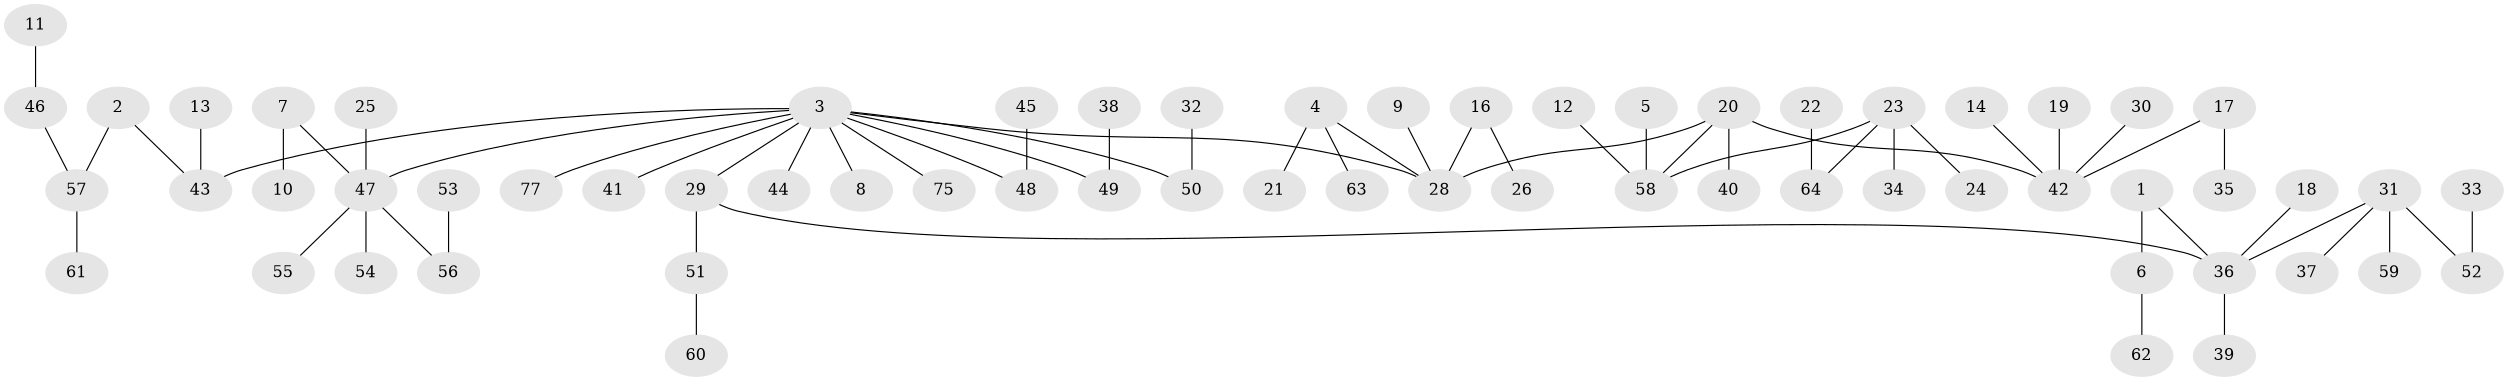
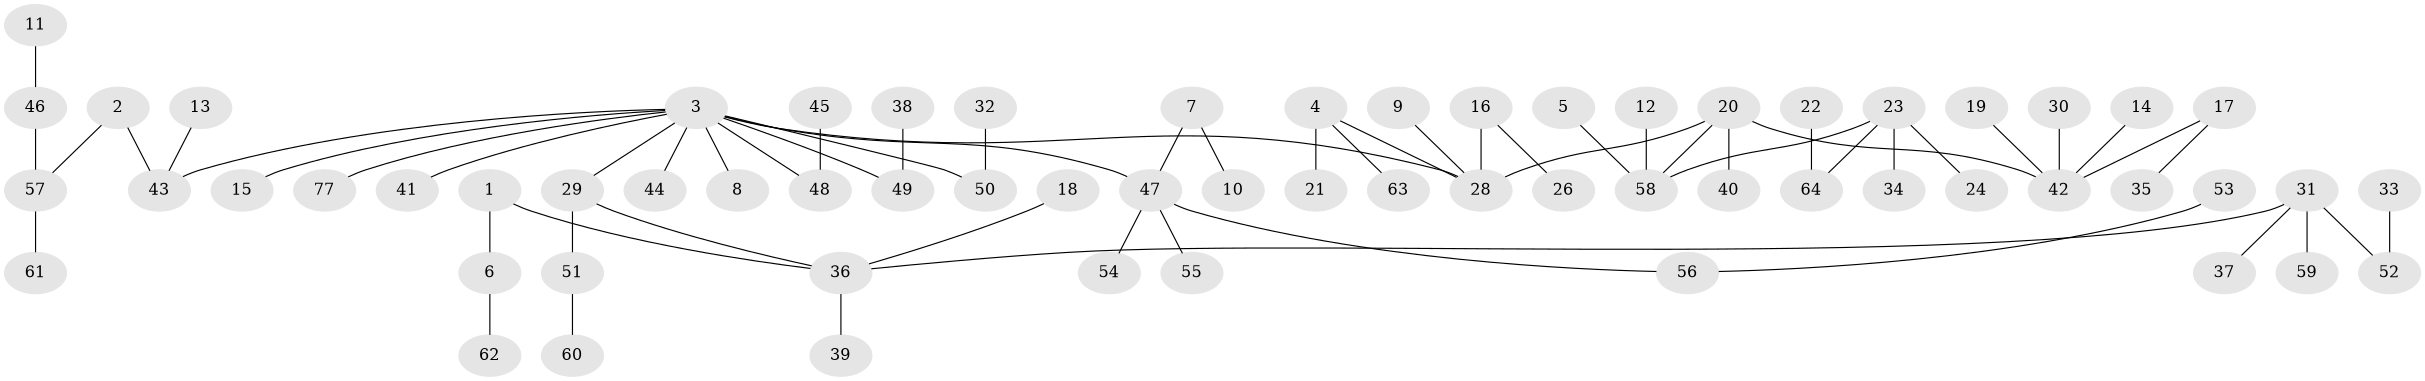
node "25": removed
node "75": label "75" -> "15"
